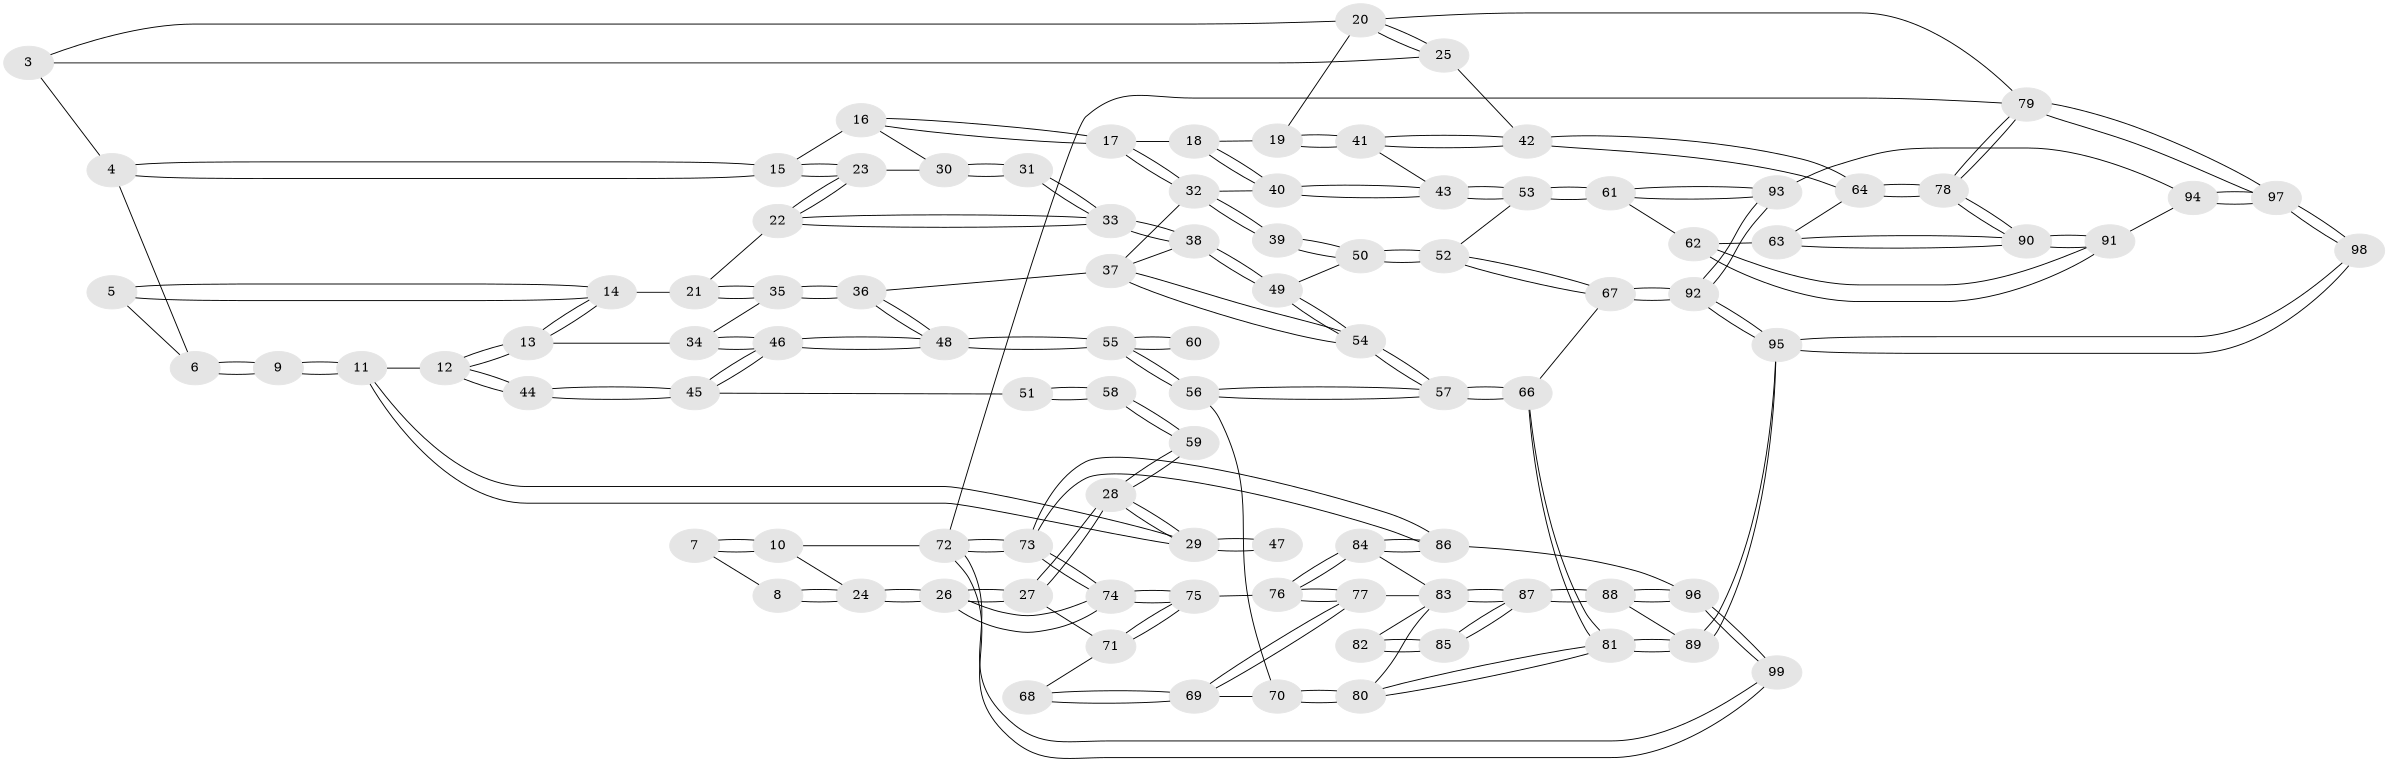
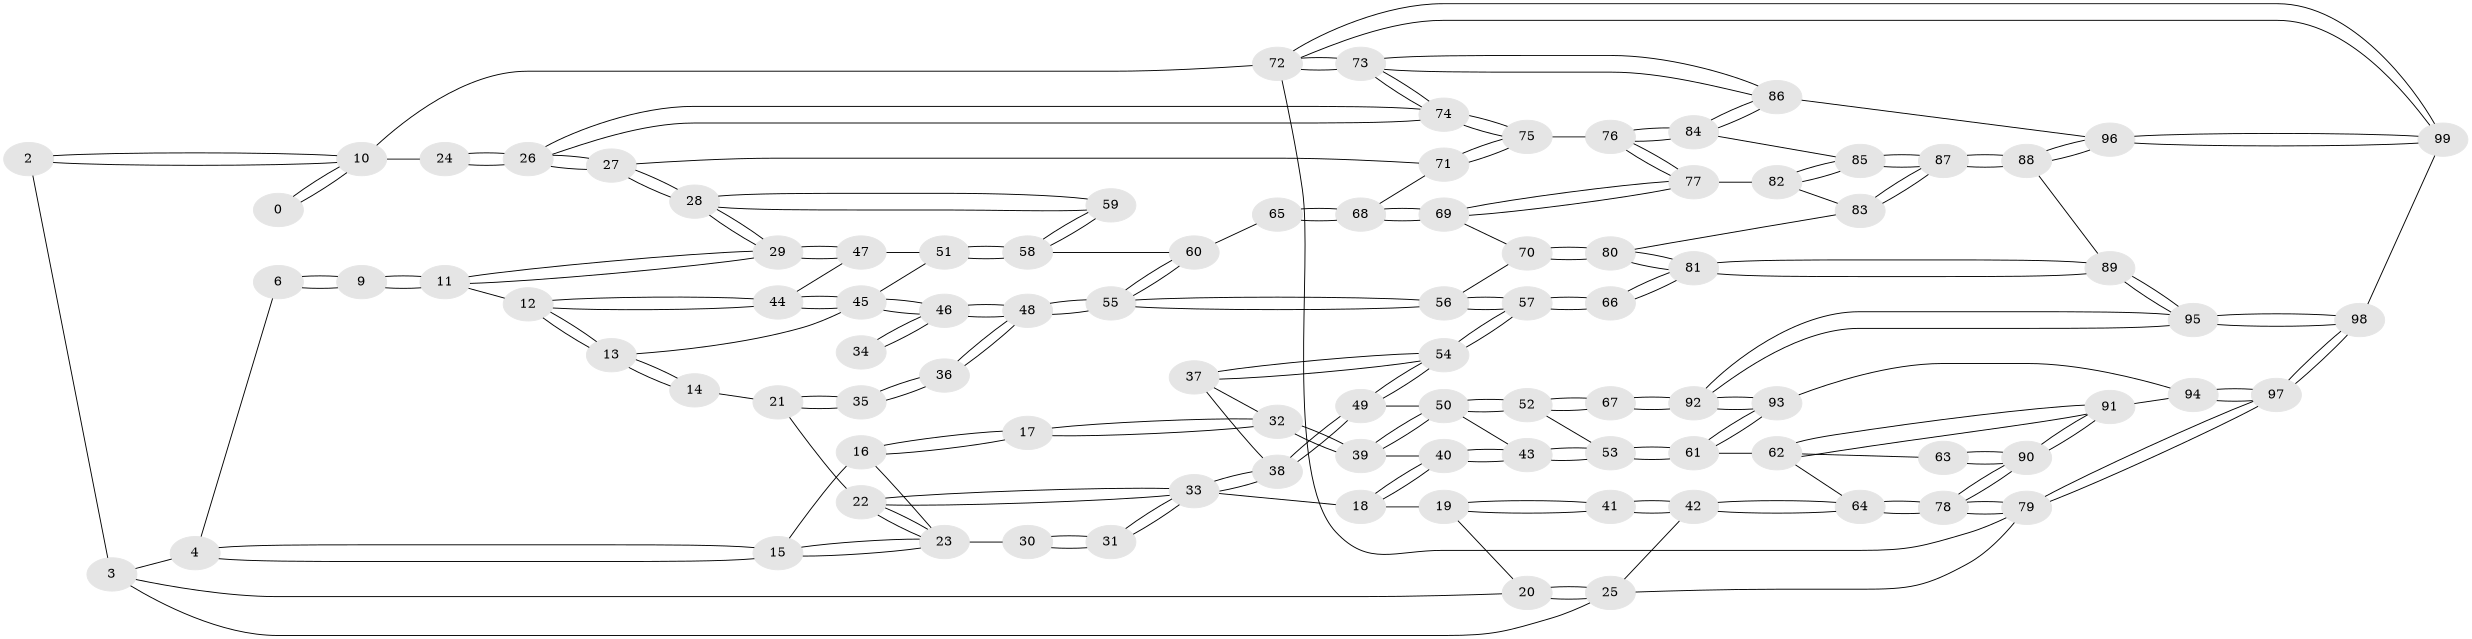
edge "20" -- "79": now "25" -- "79"
edge "17" -- "18": now "33" -- "18"
edge "16" -- "30": now "16" -- "23"
node "2": added
edge "41" -- "43": now "50" -- "43"
edge "40" -- "32": now "40" -- "39"
node "65": added
edge "64" -- "63": now "64" -- "62"
edge "99" -- "98": added
edge "47" -- "51": added
edge "58" -- "60": added
edge "47" -- "44": added
edge "37" -- "36": removed
node "5": removed
edge "35" -- "34": removed
edge "13" -- "34": now "13" -- "45"
edge "67" -- "66": removed
node "7": label "7" -> "0"
edge "84" -- "83": now "84" -- "85"
node "8": removed
edge "77" -- "83": now "77" -- "82"
